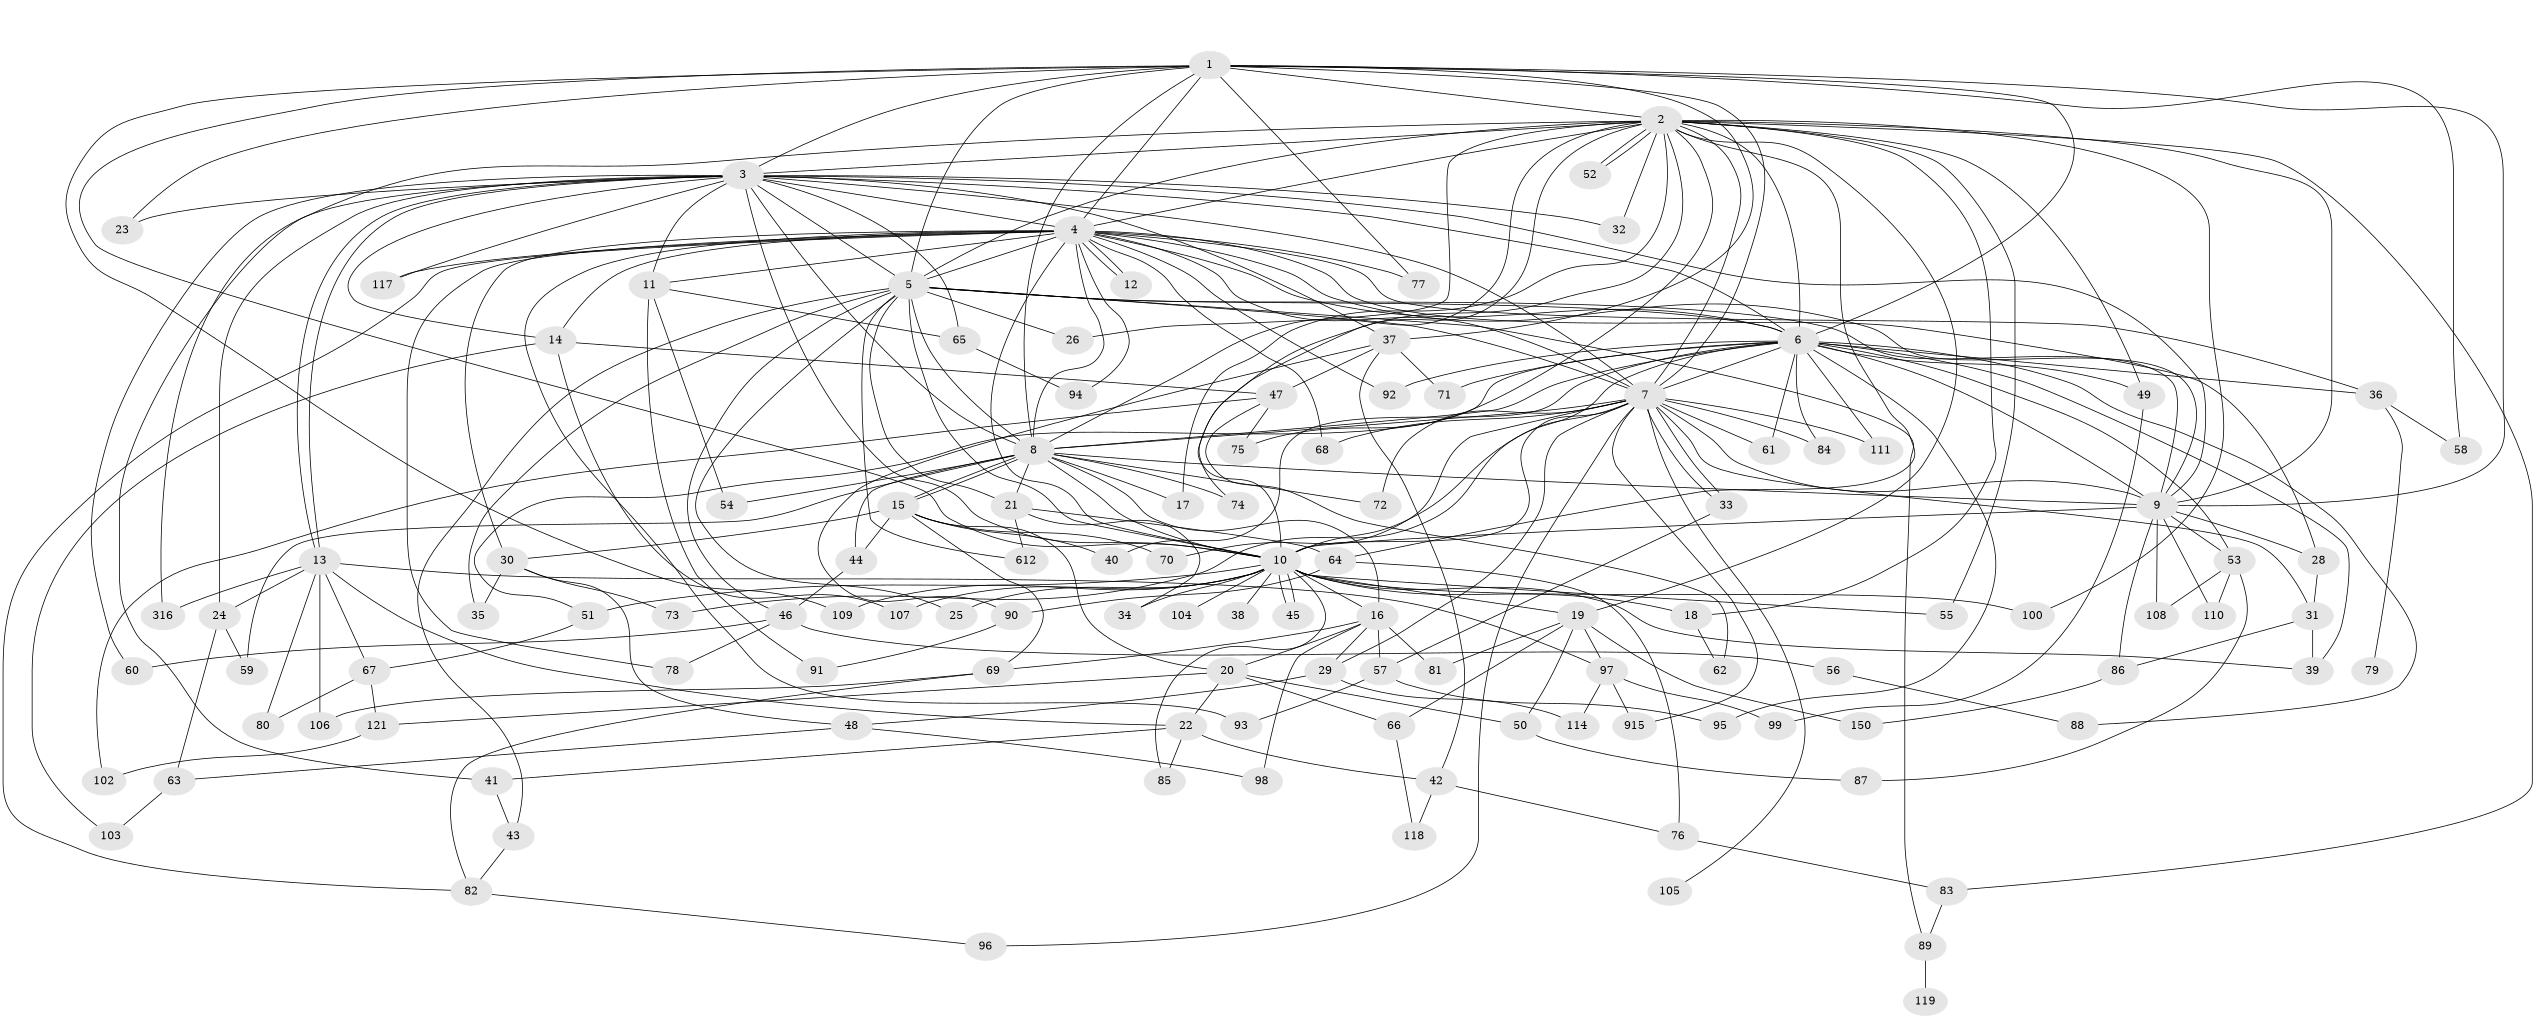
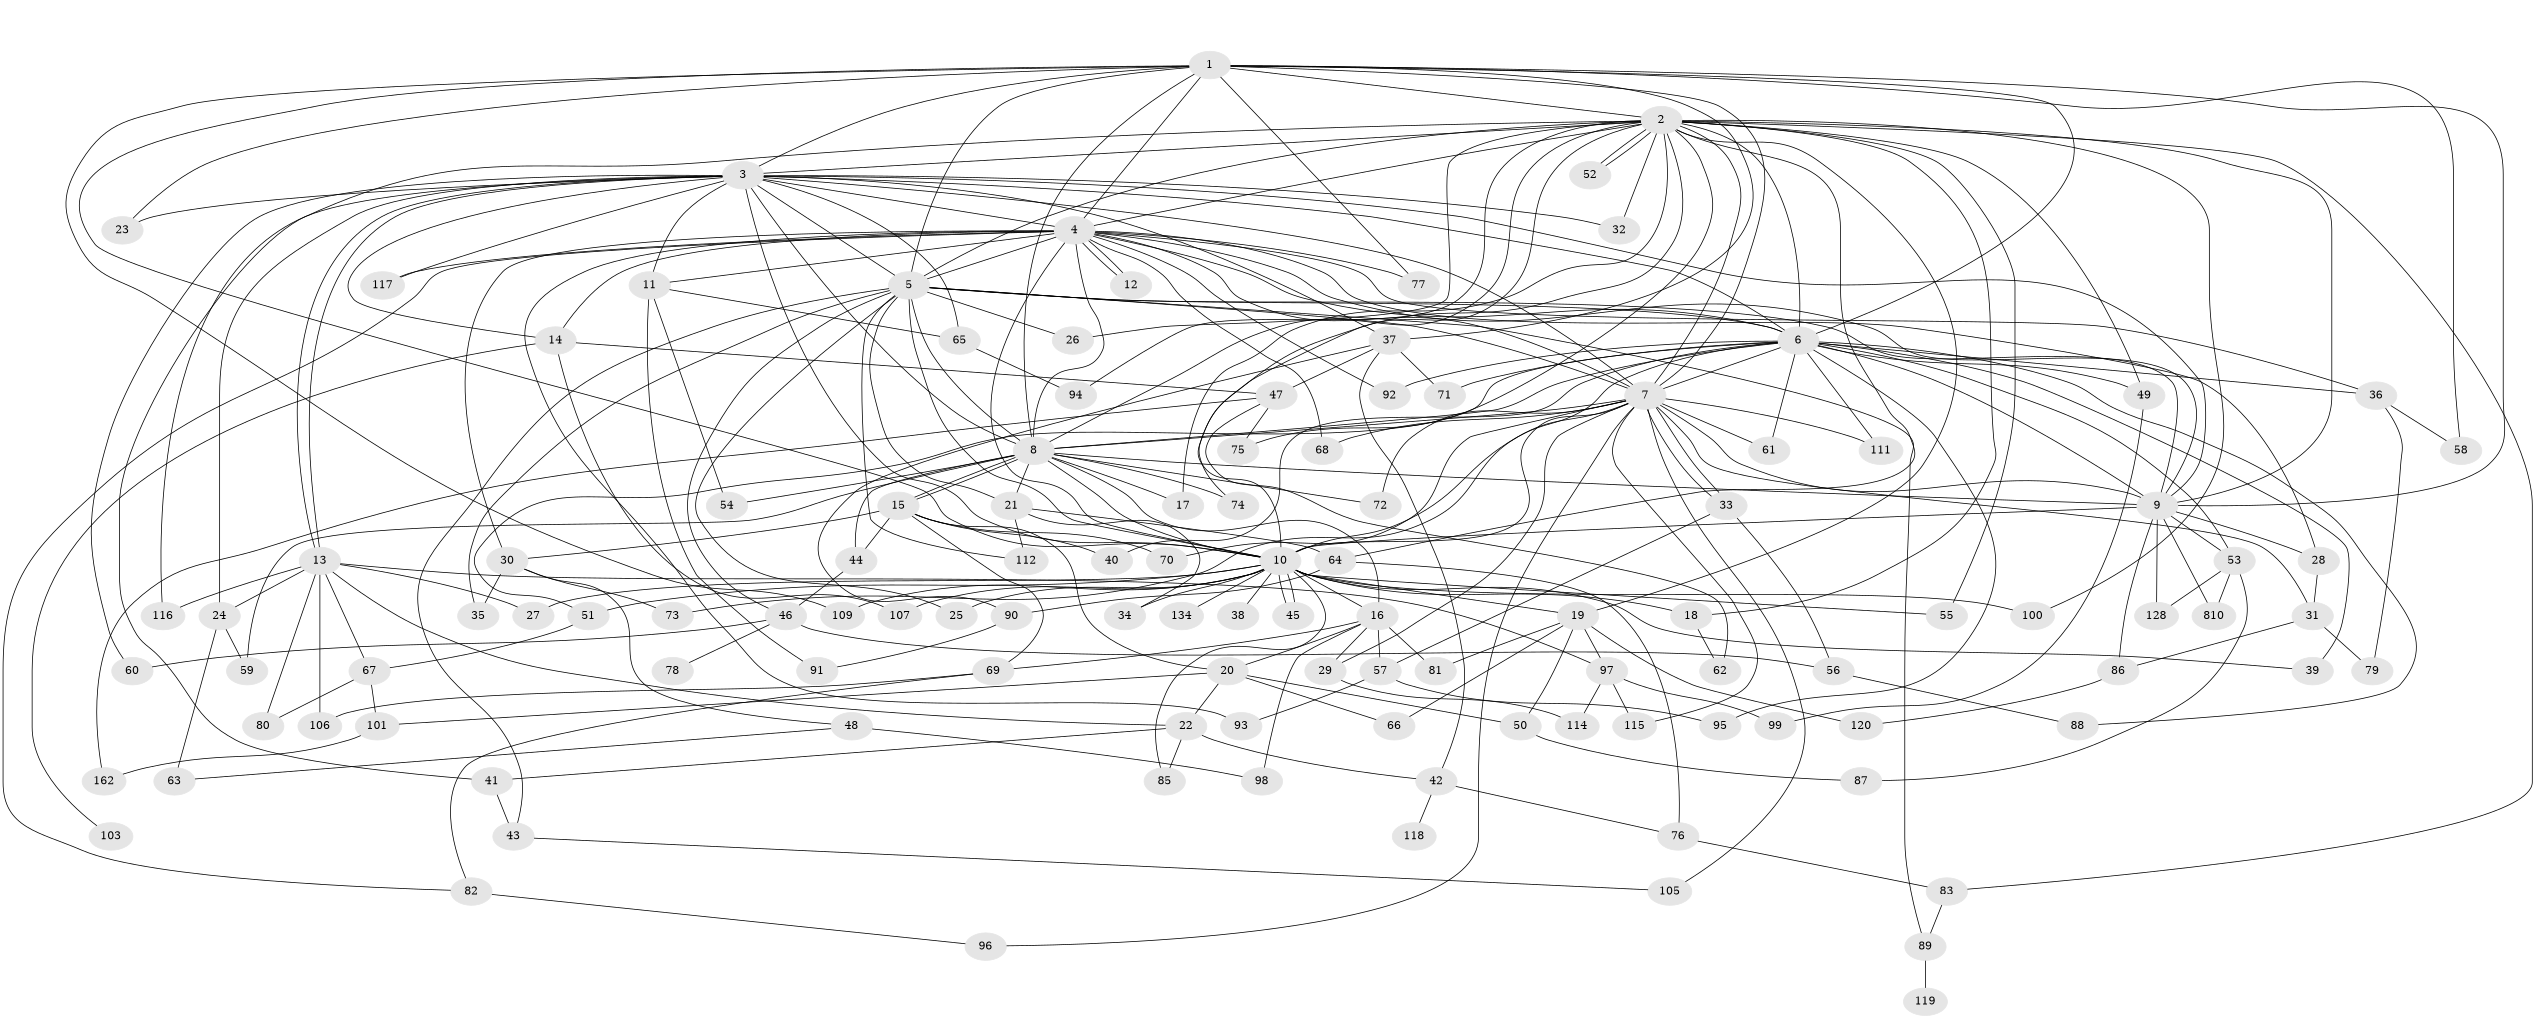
edge "4" -- "78": removed
edge "4" -- "94": now "2" -- "94"
node "84": removed
node "612": label "612" -> "112"
edge "33" -- "56": added
node "316": label "316" -> "116"
node "27": added
node "104": label "104" -> "134"
node "108": label "108" -> "128"
node "110": label "110" -> "810"
edge "31" -- "39": now "31" -- "79"
edge "29" -- "48": removed
node "121": label "121" -> "101"
node "915": label "915" -> "115"
node "150": label "150" -> "120"
node "102": label "102" -> "162"
edge "66" -- "118": removed
edge "63" -- "103": removed
edge "43" -- "82": now "43" -- "105"
